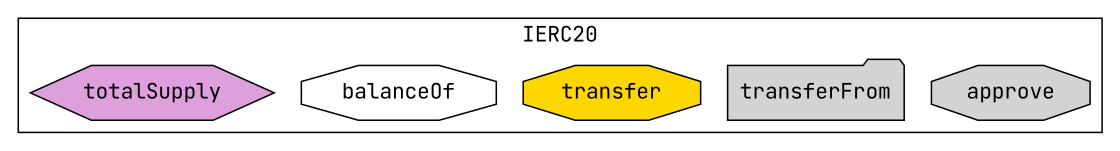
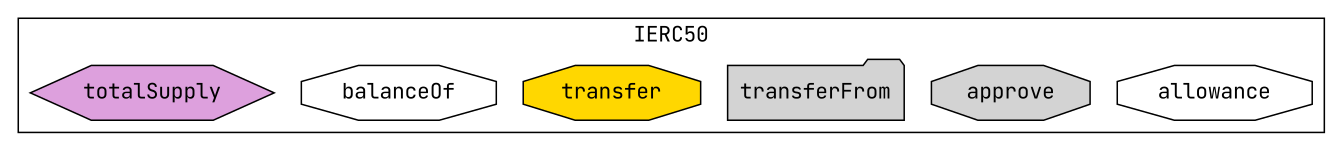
cluster "IERC20": label "IERC20" -> "IERC50"
node "allowance": added
